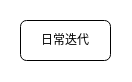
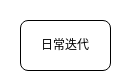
node "日常迭代": size 90x40 -> 90x50
